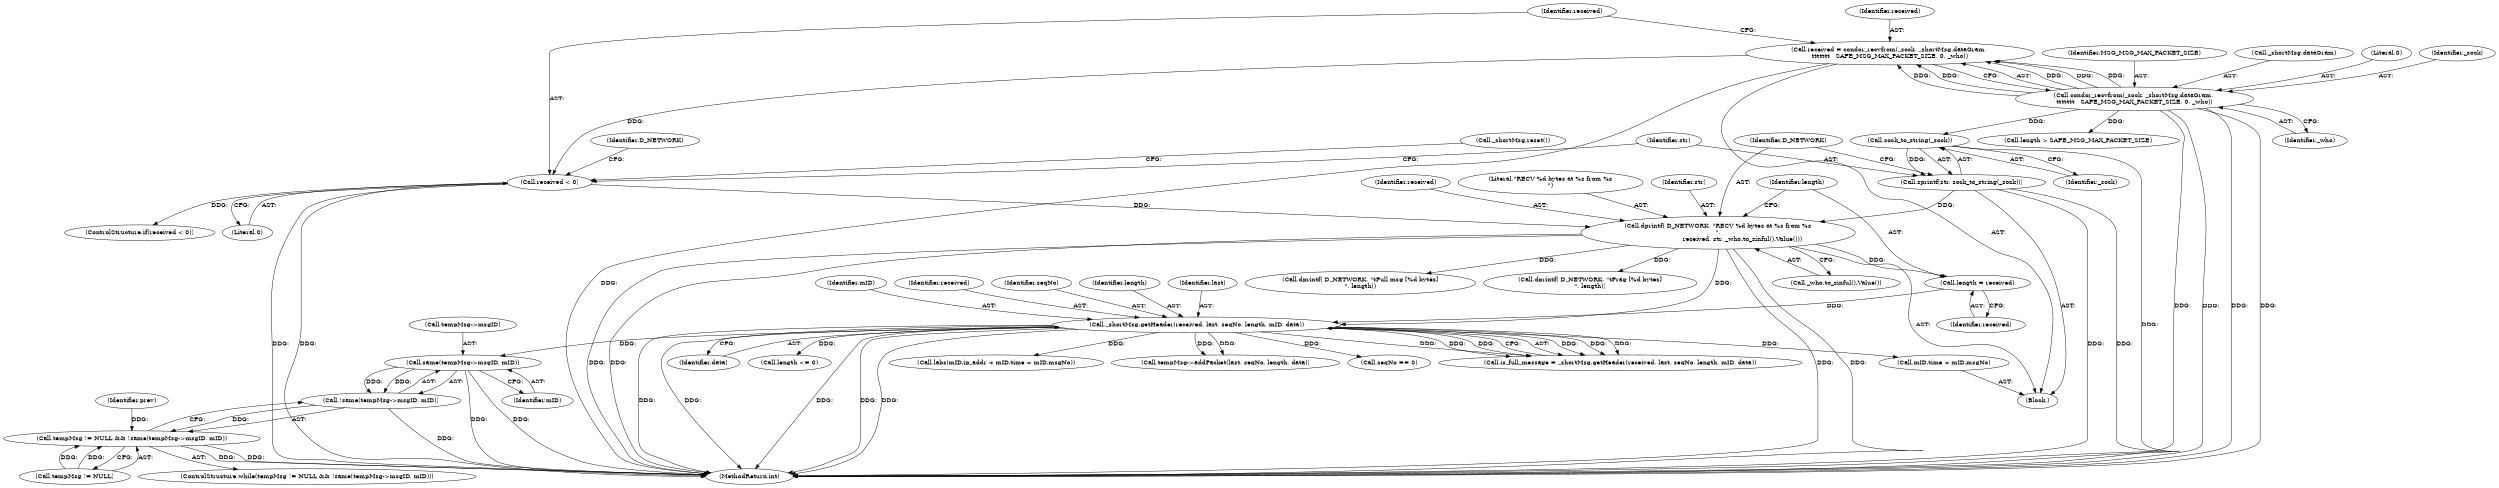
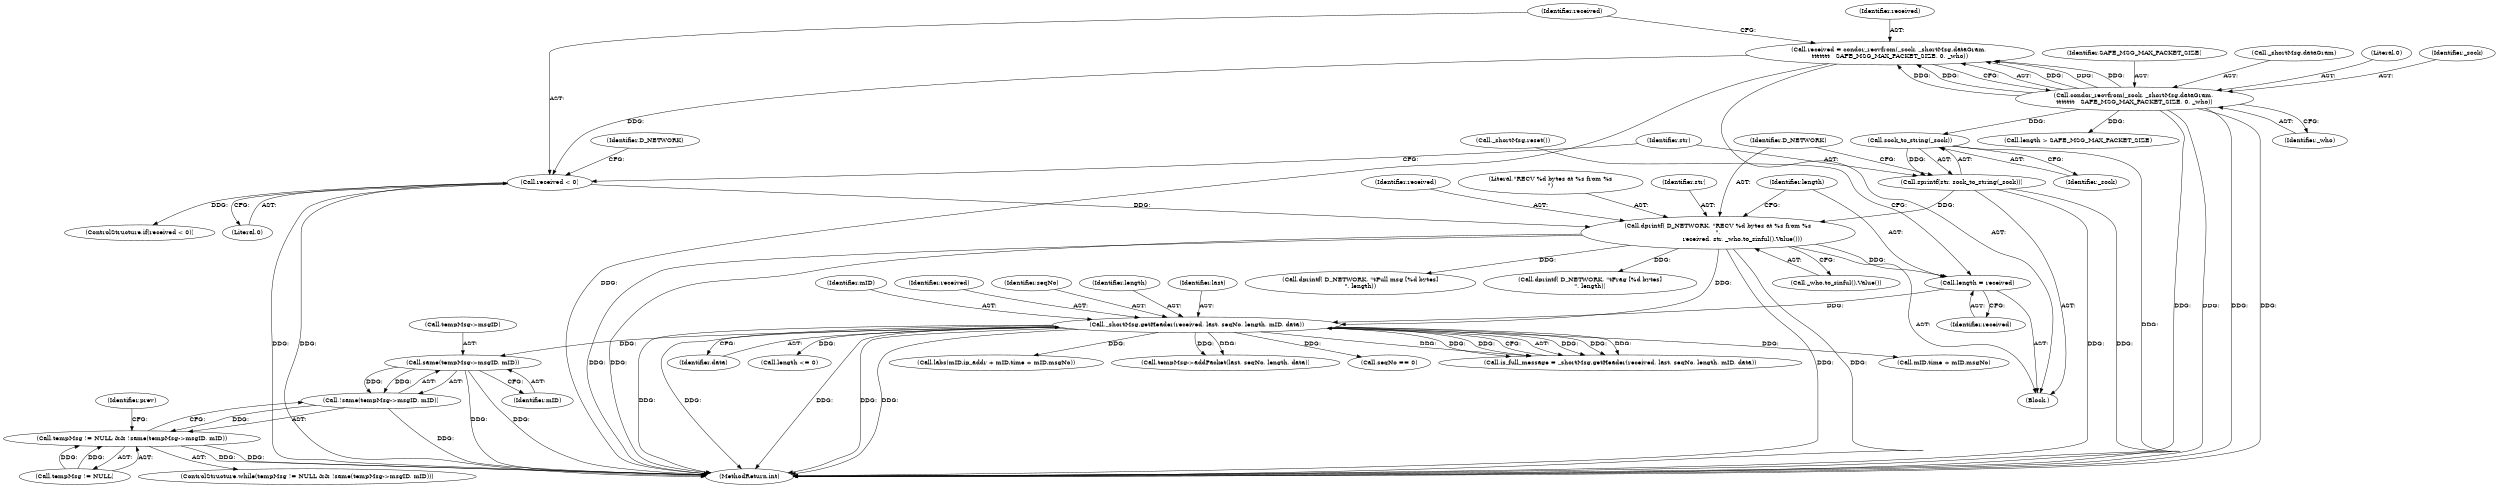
node "(Identifier,MSG_MSG_MAX_PACKET_SIZE)": label "(Identifier,MSG_MSG_MAX_PACKET_SIZE)" -> "(Identifier,SAFE_MSG_MAX_PACKET_SIZE)"
edge "(Call,_shortMsg.reset())" -> "(Call,received < 0)": now "(Call,_shortMsg.reset())" -> "(Call,length = received)"
edge "(Call,mID.time + mID.msgNo)" -> "(Block,)": now "(Call,length = received)" -> "(Block,)"
edge "(Identifier,prev)" -> "(Call,tempMsg != NULL && !same(tempMsg->msgID, mID))": label "DDG: " -> "CFG: "
edge "(Call,tempMsg != NULL && !same(tempMsg->msgID, mID))" -> "(Call,tempMsg != NULL)": label "CFG: " -> "AST: "
